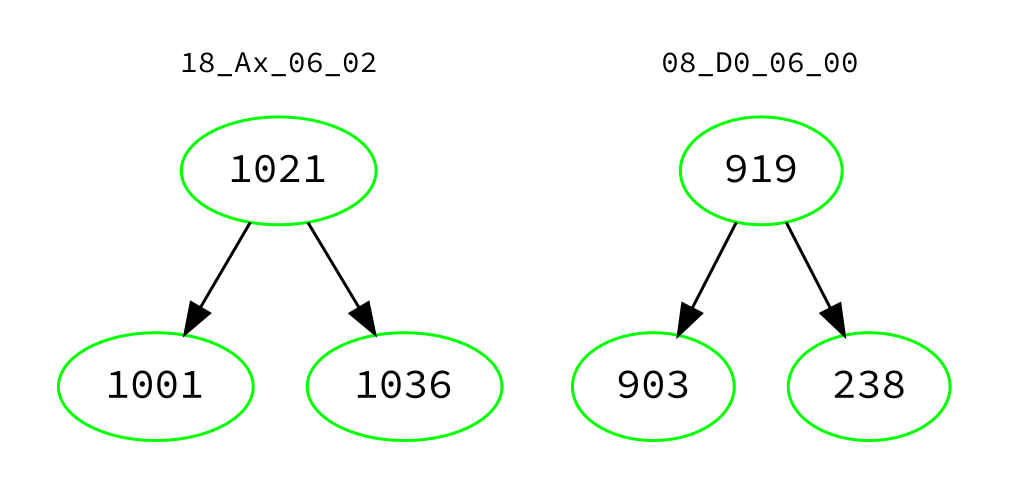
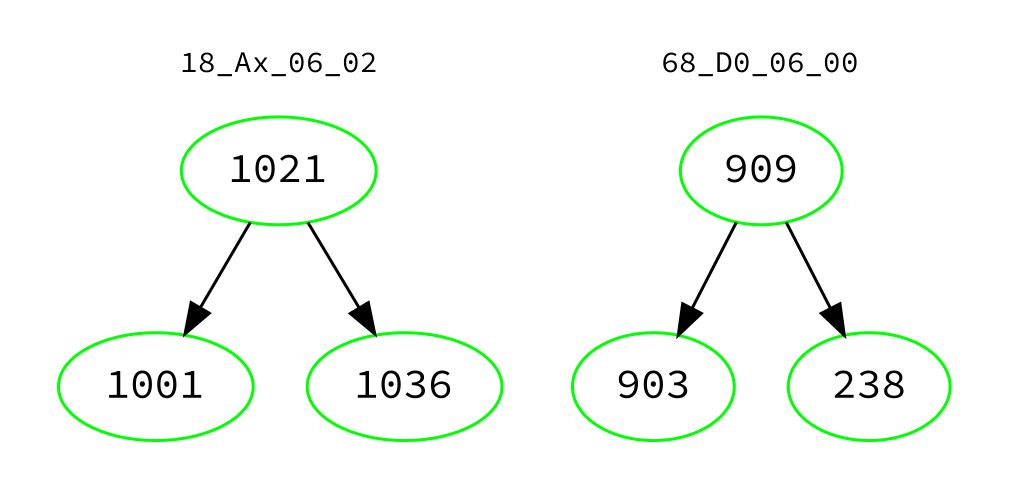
cluster "08_D0_06_00": label "08_D0_06_00" -> "68_D0_06_00"
node "919": label "919" -> "909"
